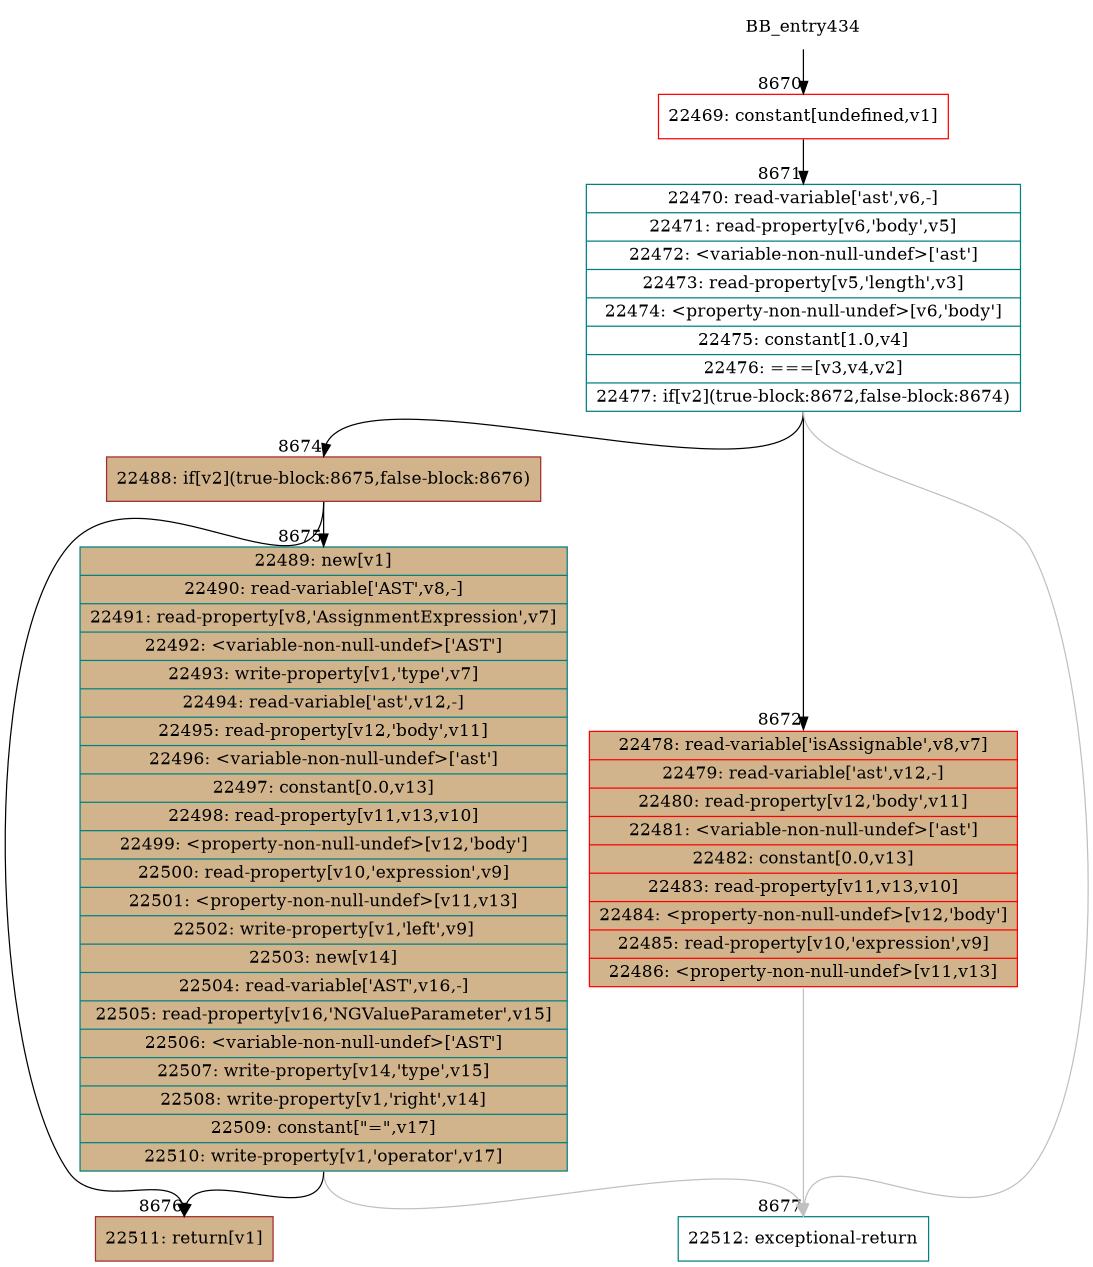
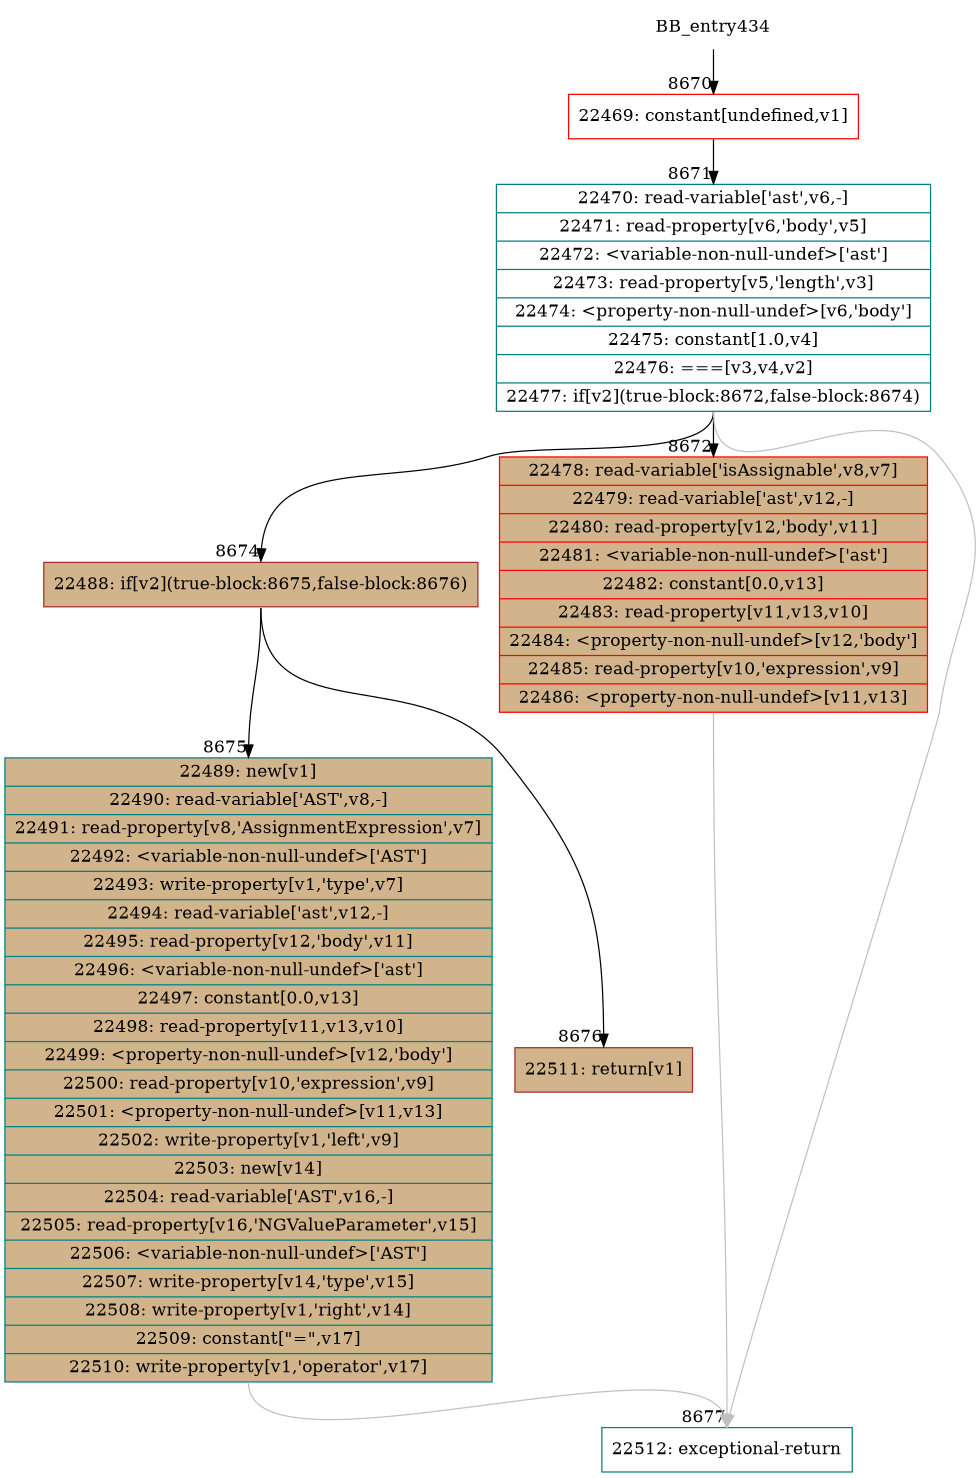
edge "22489: new[v1]" -> "22511: return[v1]": removed
